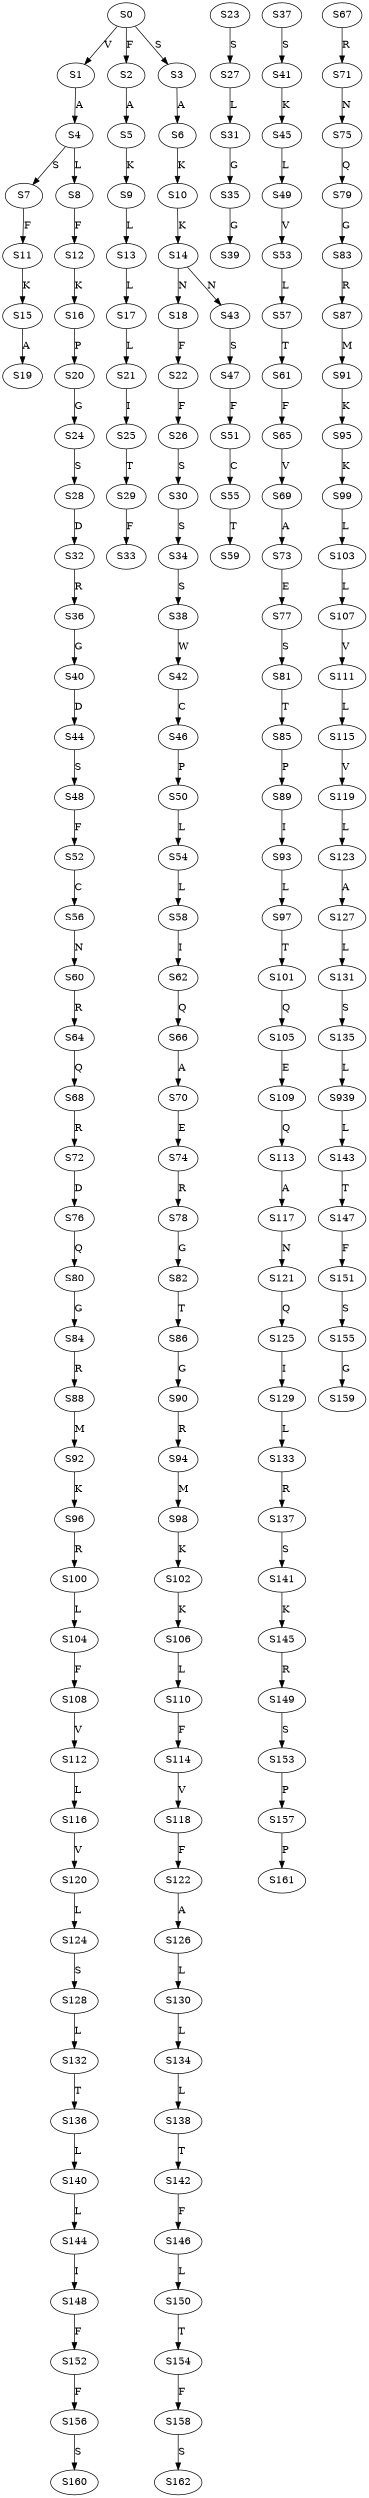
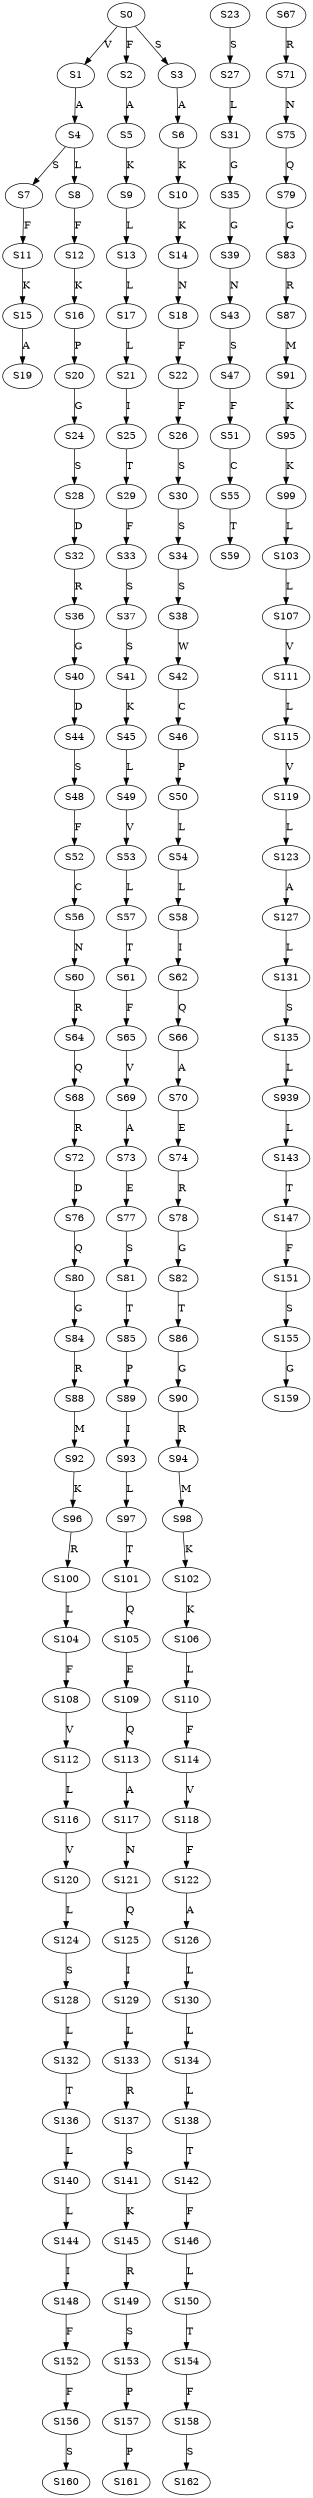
edge "S14" -> "S43": now "S39" -> "S43"
edge "S33" -> "S37": added, label "S"
